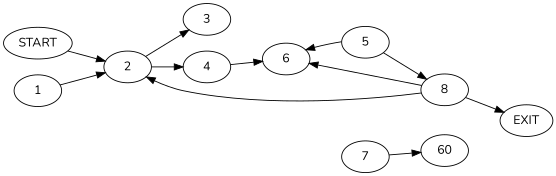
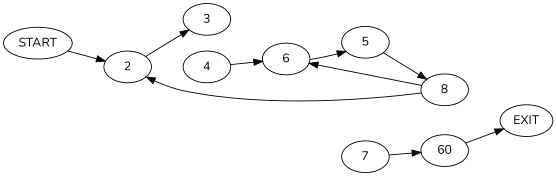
edge "5" -> "6": reversed
edge "2" -> "4": removed
node "1": removed
edge "8" -> "EXIT": now "60" -> "EXIT"
